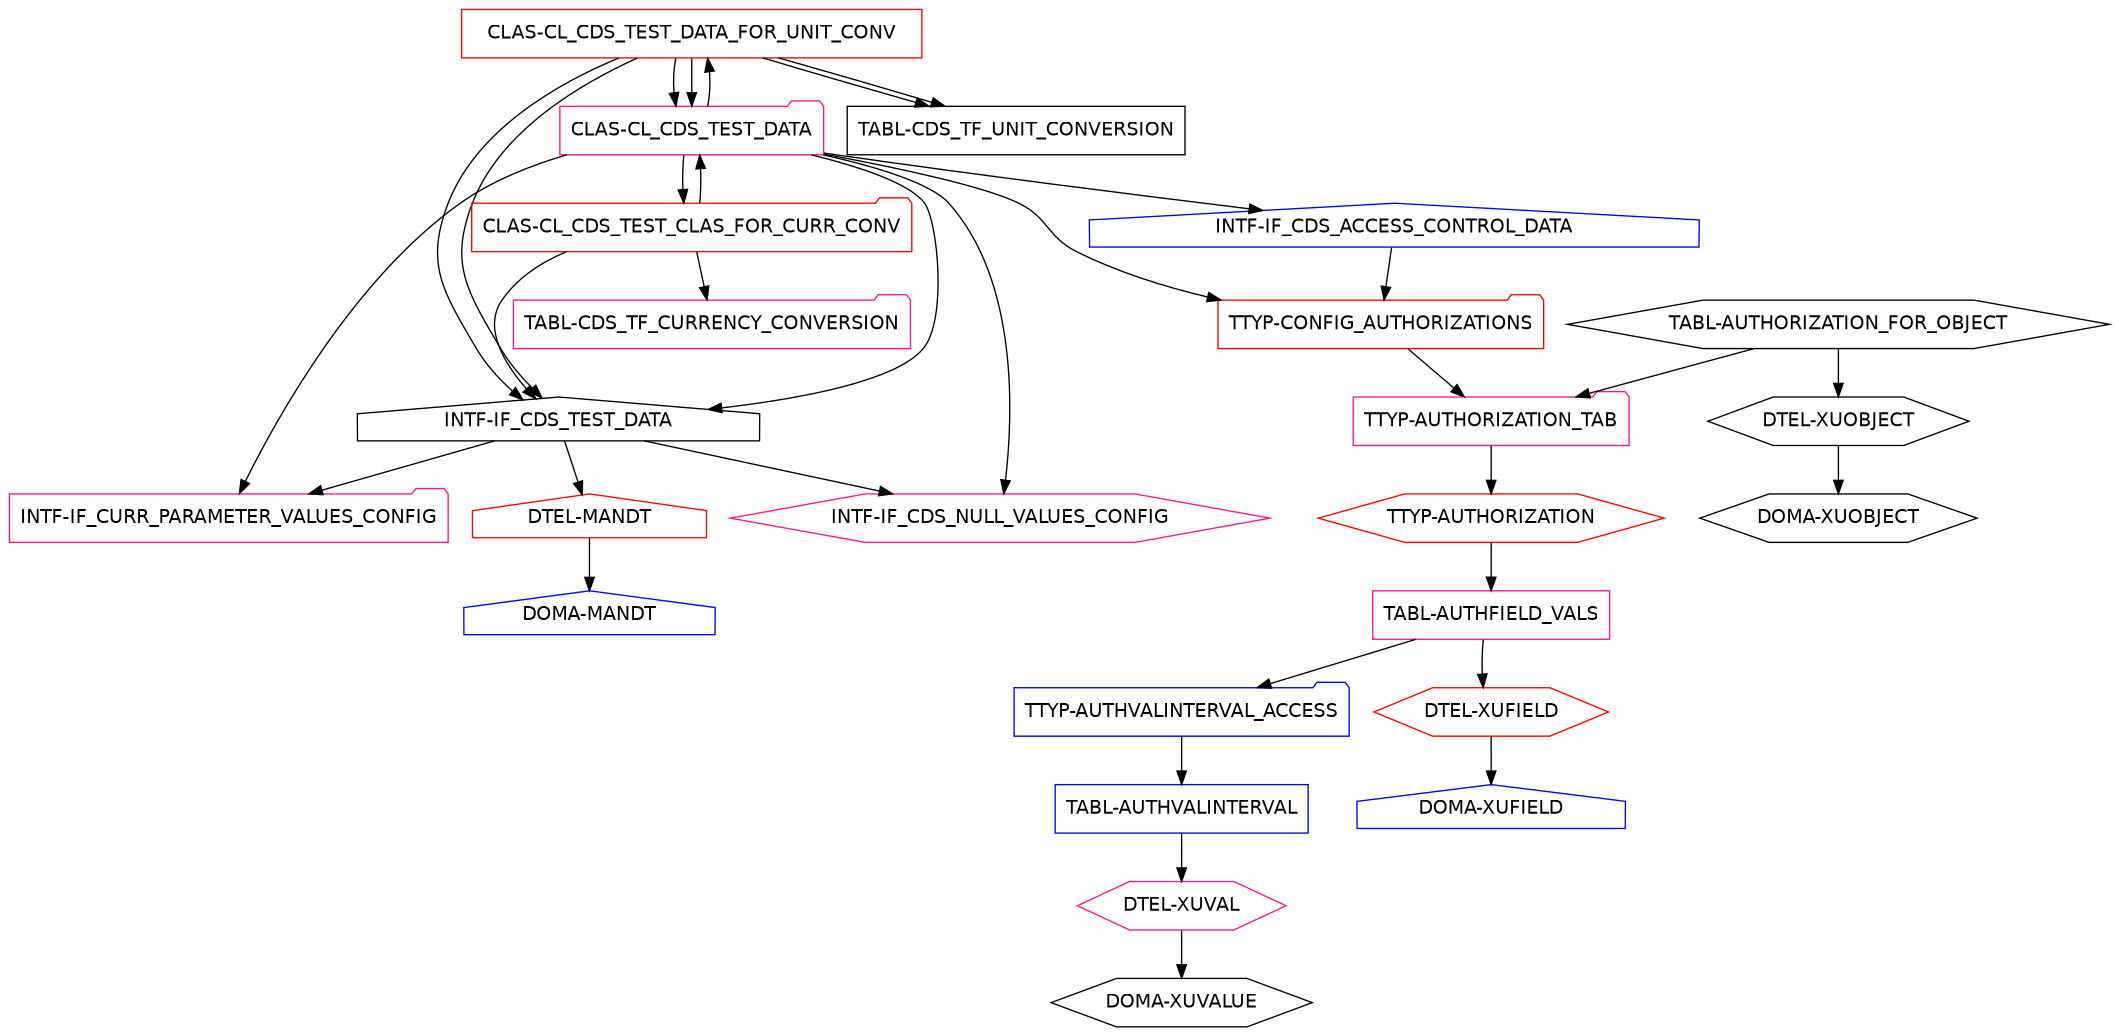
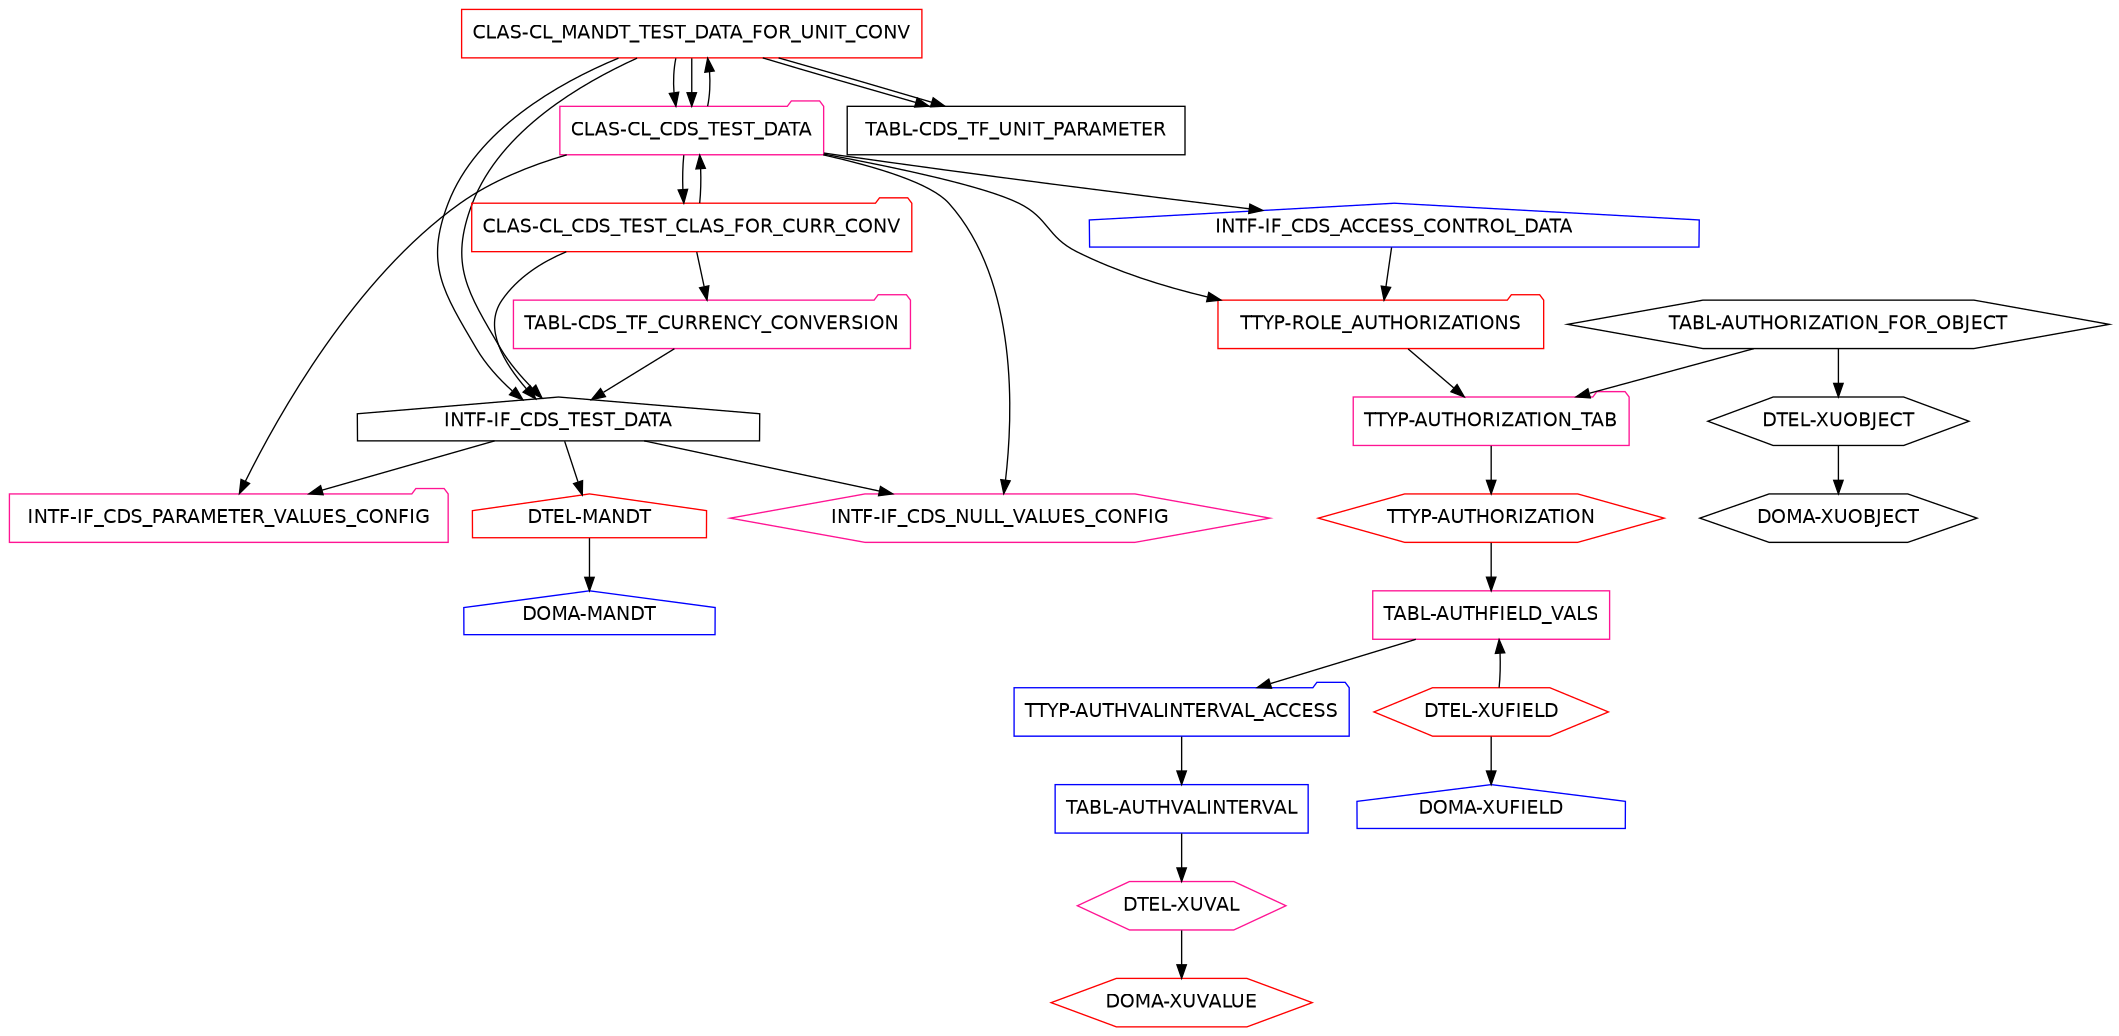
node "CLAS-CL_CDS_TEST_DATA_FOR_UNIT_CONV": label "CLAS-CL_CDS_TEST_DATA_FOR_UNIT_CONV" -> "CLAS-CL_MANDT_TEST_DATA_FOR_UNIT_CONV"
node "TABL-CDS_TF_UNIT_CONVERSION": label "TABL-CDS_TF_UNIT_CONVERSION" -> "TABL-CDS_TF_UNIT_PARAMETER"
edge "CLAS-CL_CDS_TEST_DATA" -> "INTF-IF_CDS_TEST_DATA": now "TABL-CDS_TF_CURRENCY_CONVERSION" -> "INTF-IF_CDS_TEST_DATA"
node "TTYP-CONFIG_AUTHORIZATIONS": label "TTYP-CONFIG_AUTHORIZATIONS" -> "TTYP-ROLE_AUTHORIZATIONS"
node "INTF-IF_CURR_PARAMETER_VALUES_CONFIG": label "INTF-IF_CURR_PARAMETER_VALUES_CONFIG" -> "INTF-IF_CDS_PARAMETER_VALUES_CONFIG"
edge "TABL-AUTHFIELD_VALS" -> "DTEL-XUFIELD": reversed
node "DOMA-XUVALUE": color black -> red
